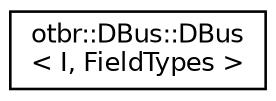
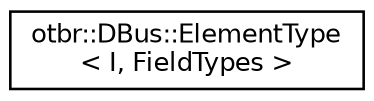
node "otbr::DBus::DBus < I, FieldTypes >": label "otbr::DBus::DBus < I, FieldTypes >" -> "otbr::DBus::ElementType < I, FieldTypes >"
